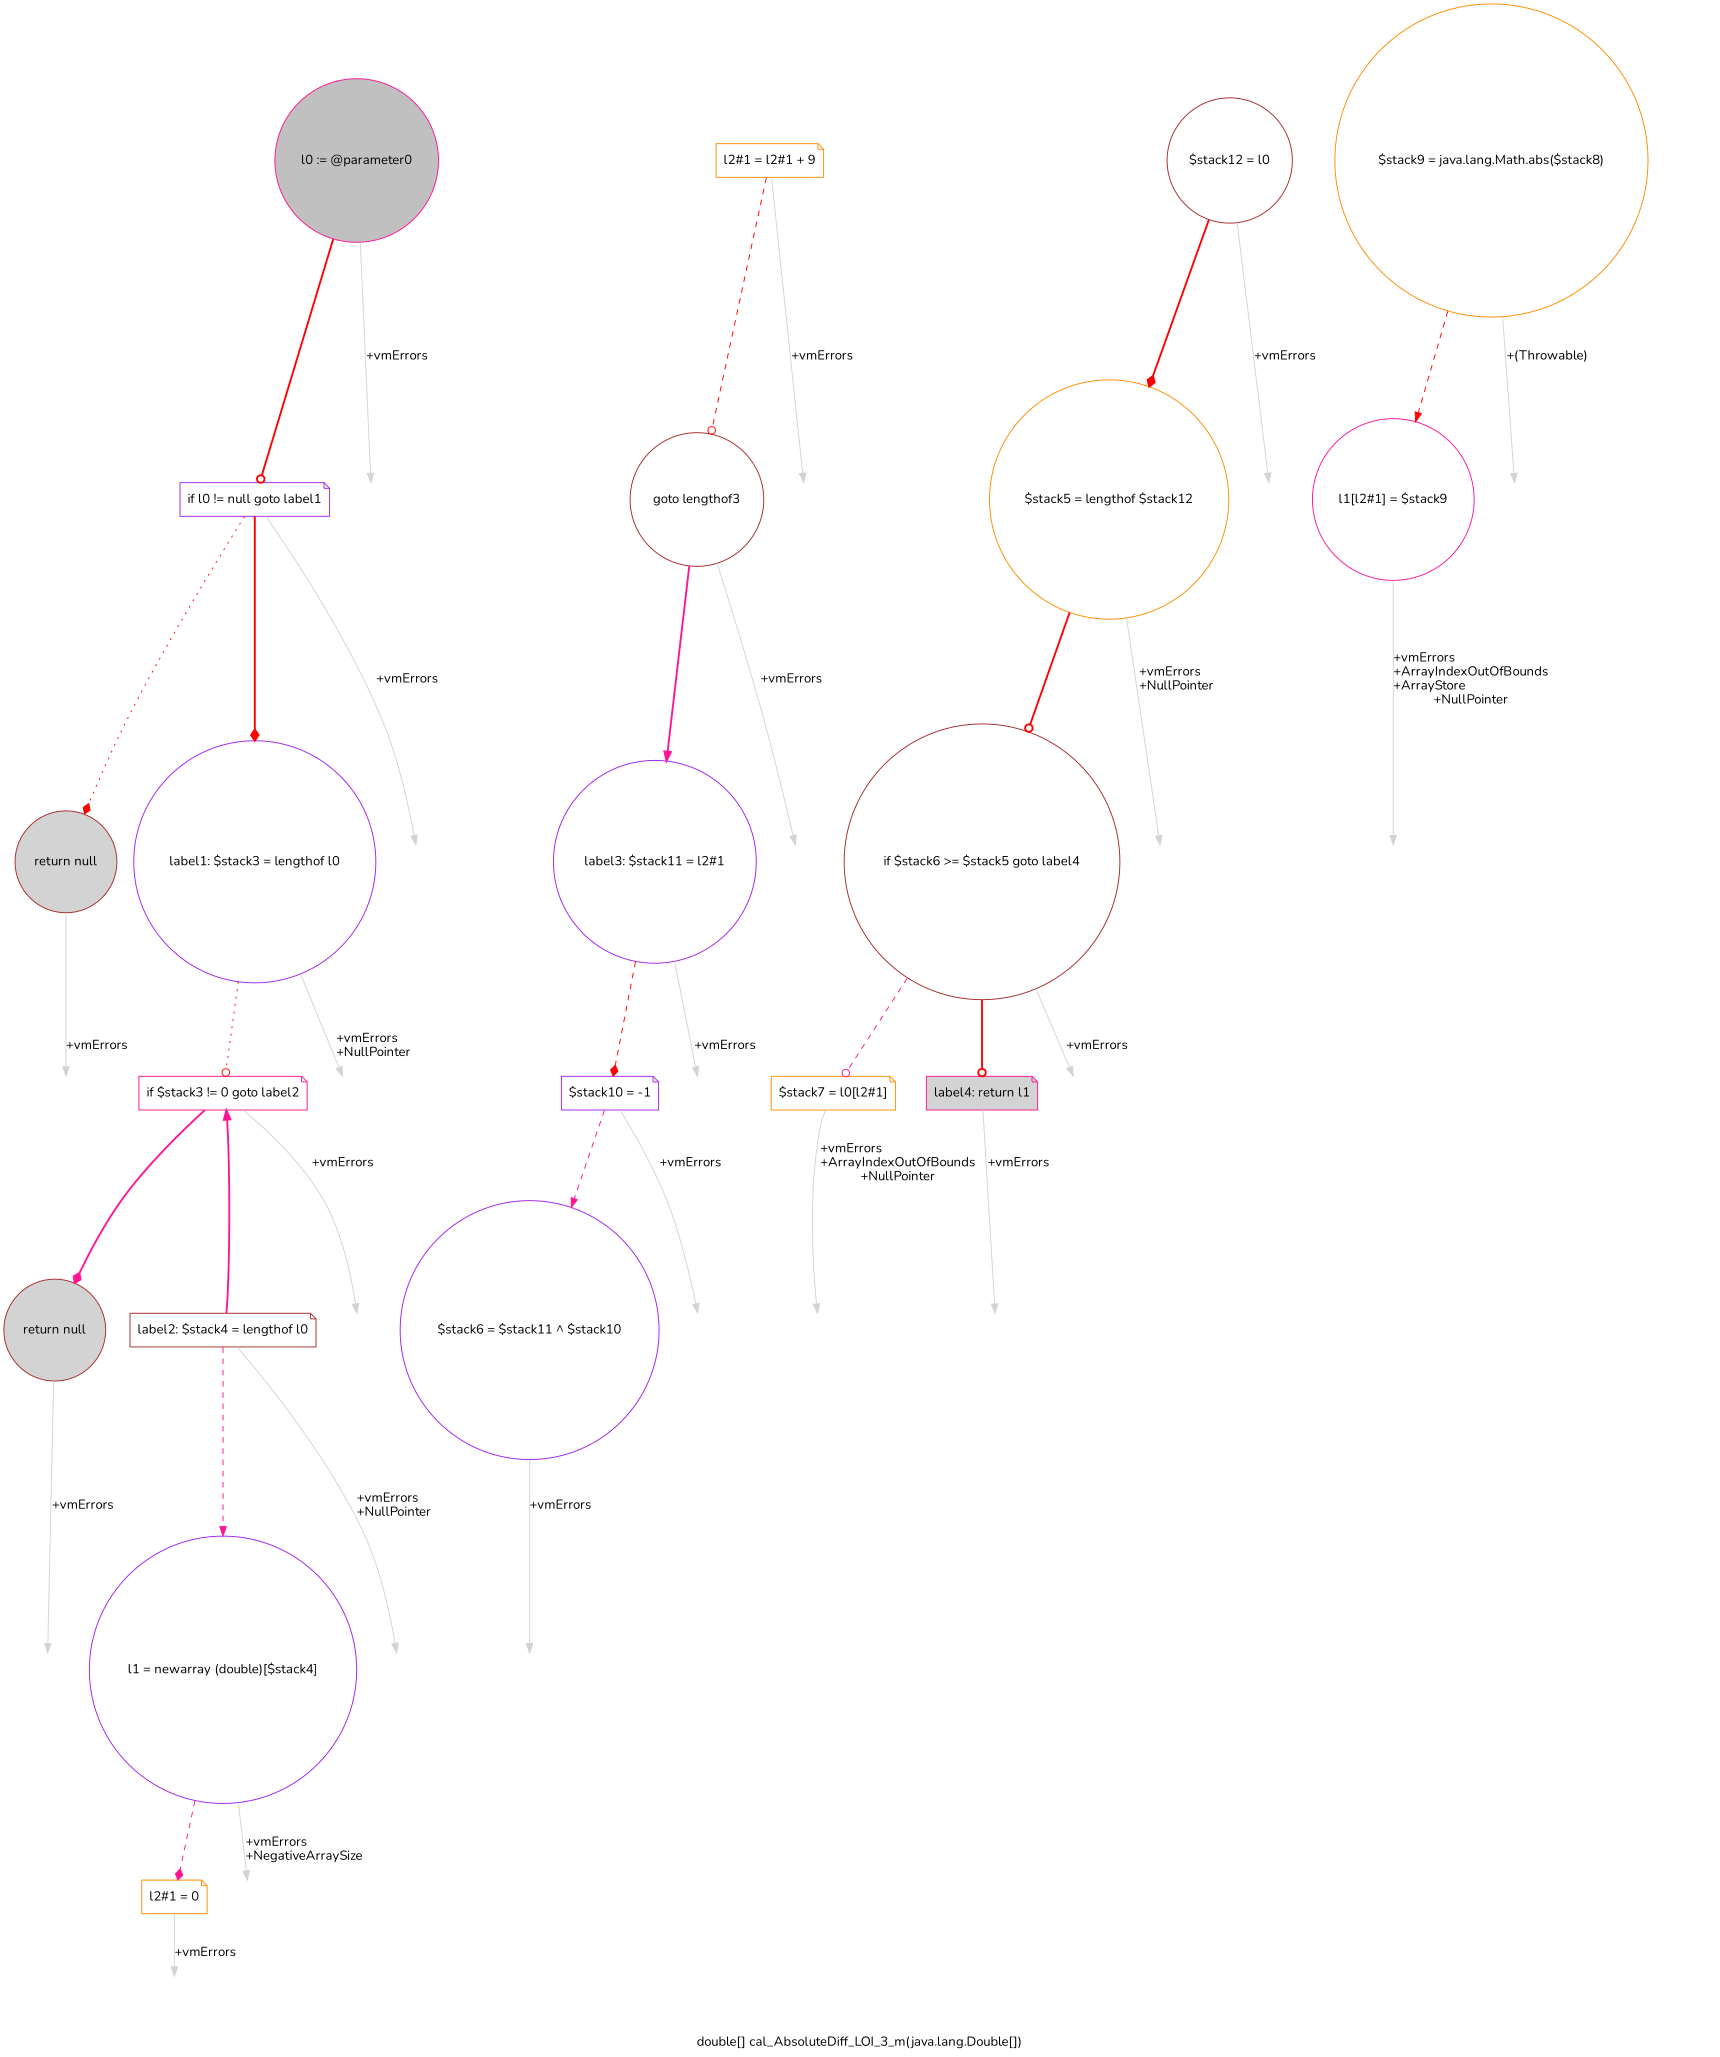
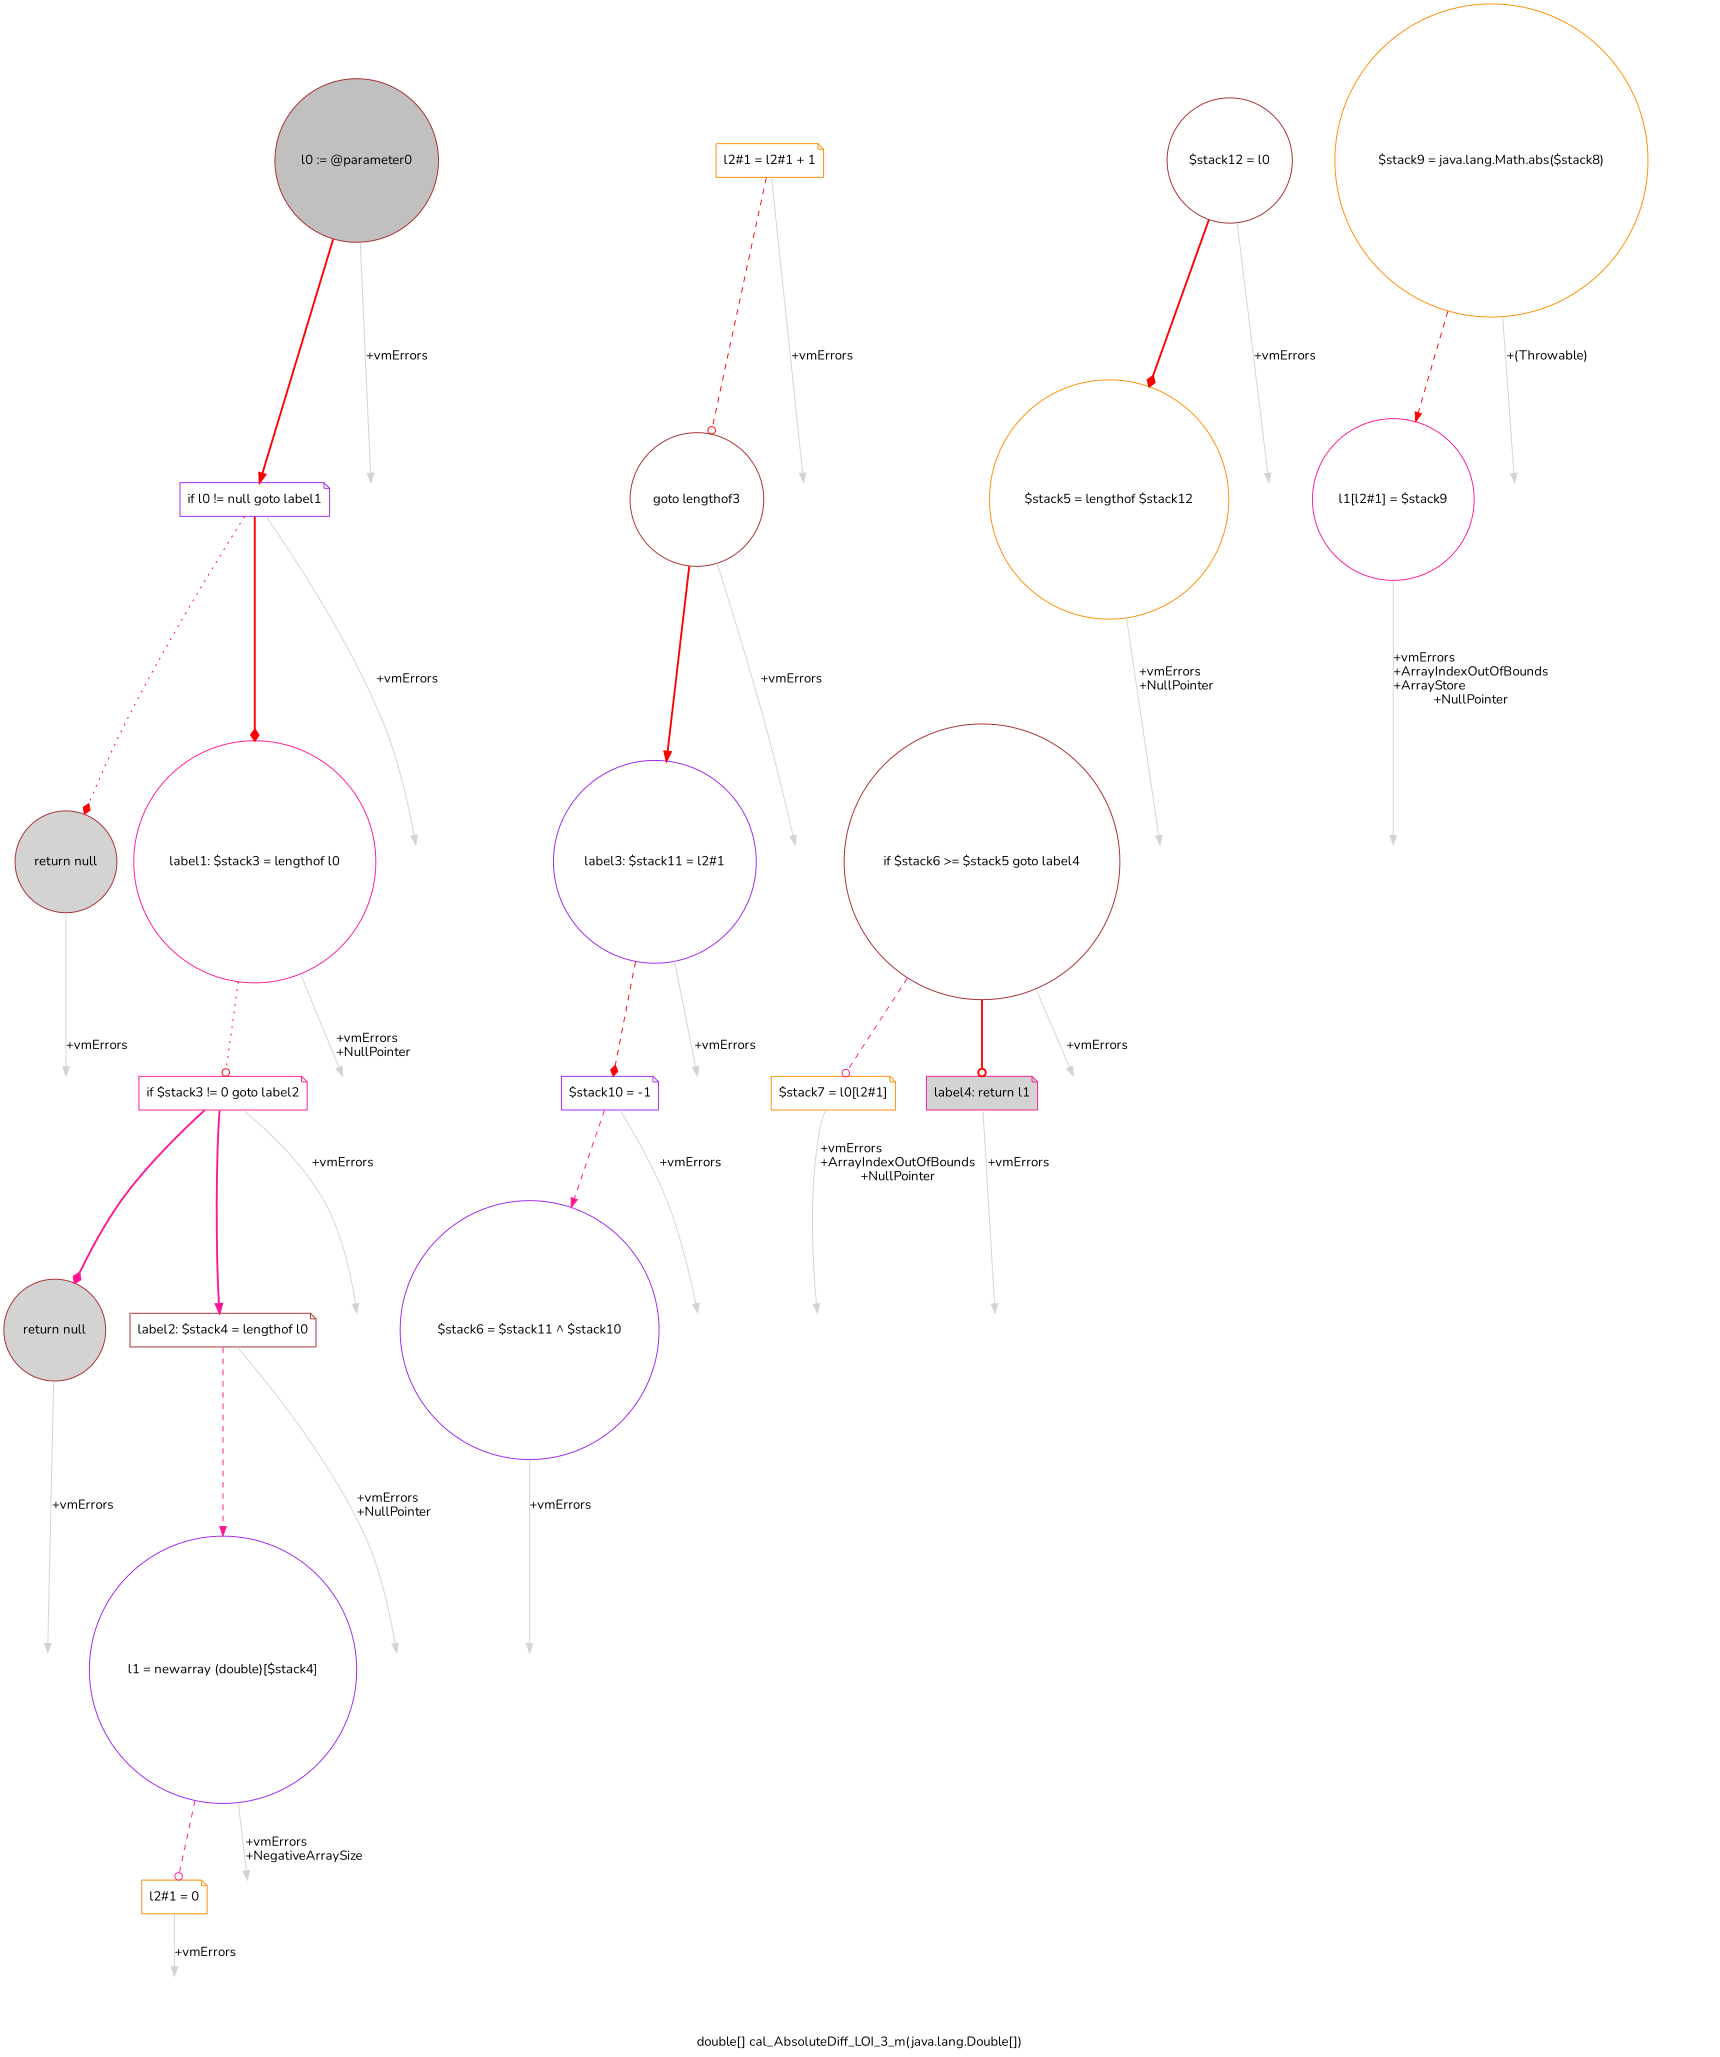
node "l0 := @parameter0": color deeppink -> brown
node "l2#1 = l2#1 + 9": label "l2#1 = l2#1 + 9" -> "l2#1 = l2#1 + 1"
edge "l0 := @parameter0" -> "if l0 != null goto label1": arrowhead odot -> normal
edge "goto lengthof3" -> "label3: $stack11 = l2#1": color deeppink -> red
edge "$stack5 = lengthof $stack12" -> "if $stack6 >= $stack5 goto label4": removed
node "label1: $stack3 = lengthof l0": color purple -> deeppink
edge "label2: $stack4 = lengthof l0" -> "if $stack3 != 0 goto label2": reversed
edge "l1 = newarray (double)[$stack4]" -> "l2#1 = 0": arrowhead diamond -> odot
